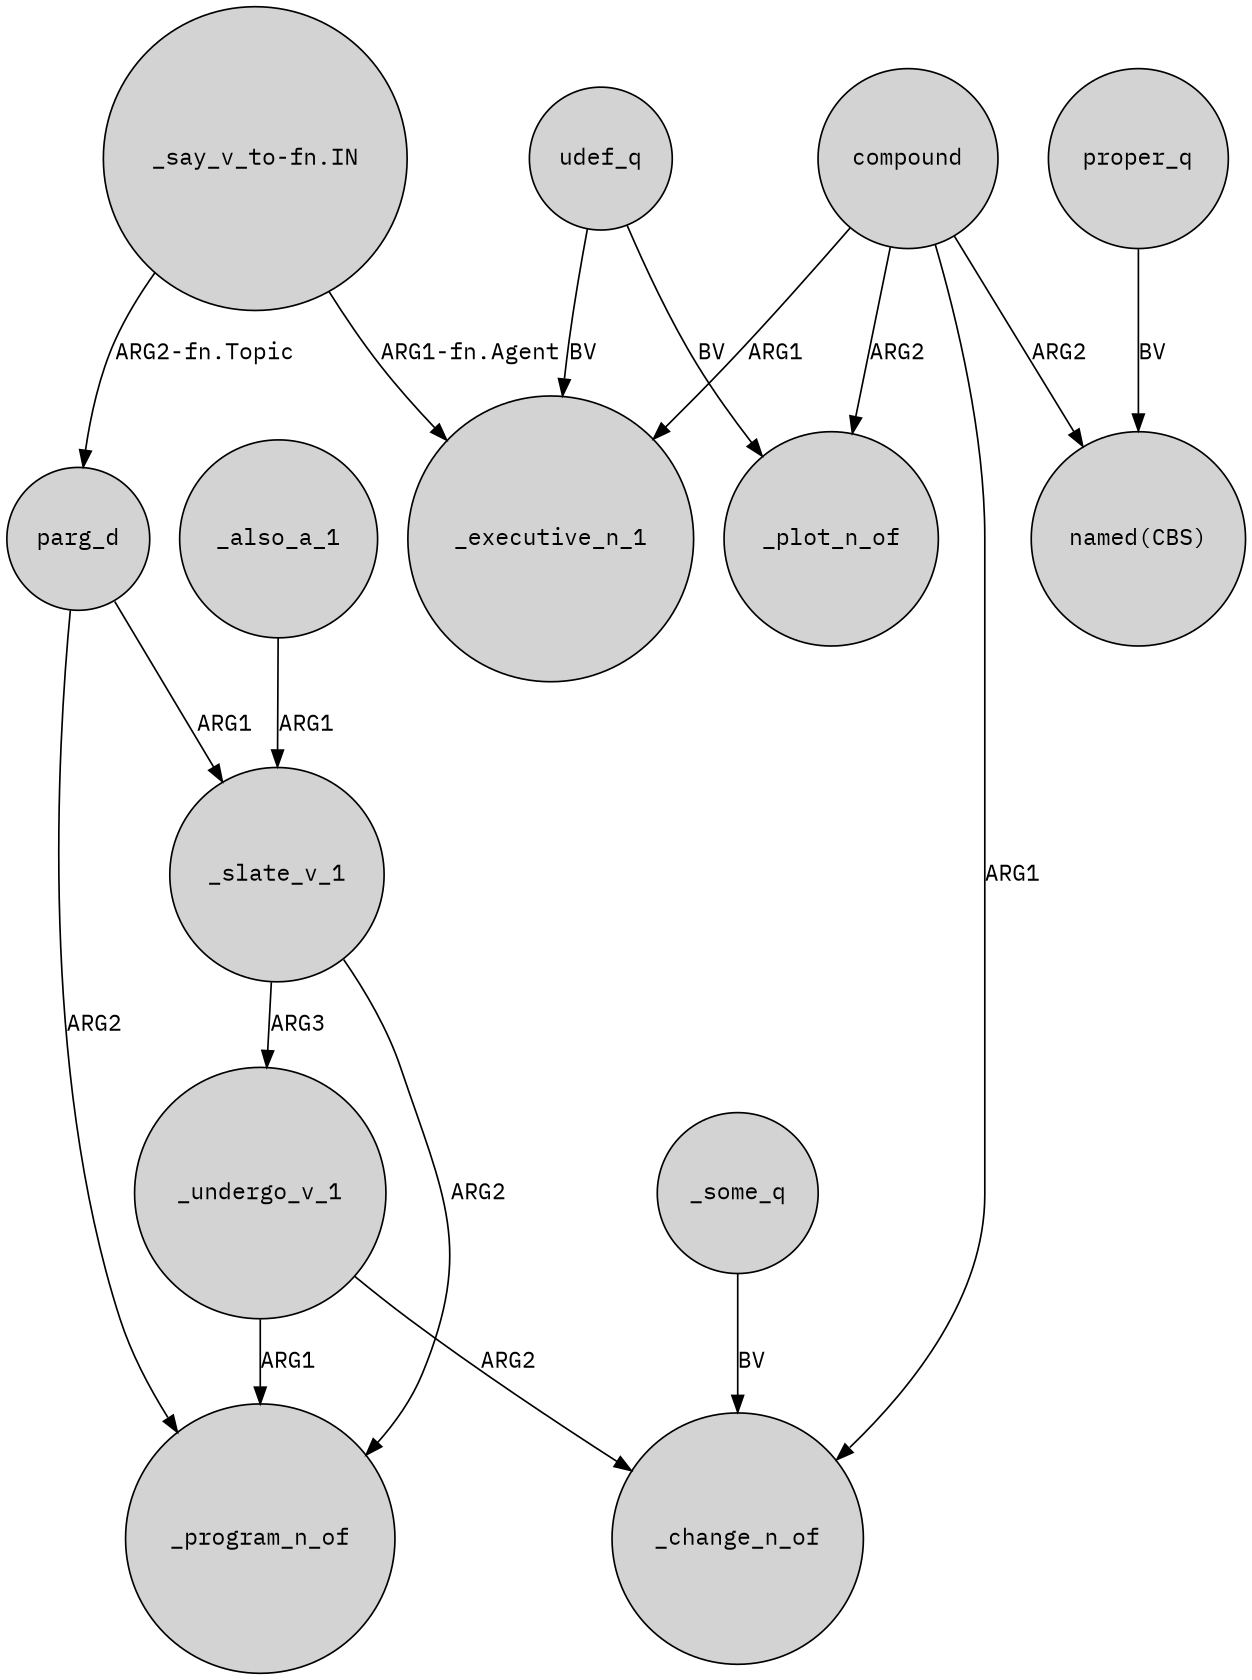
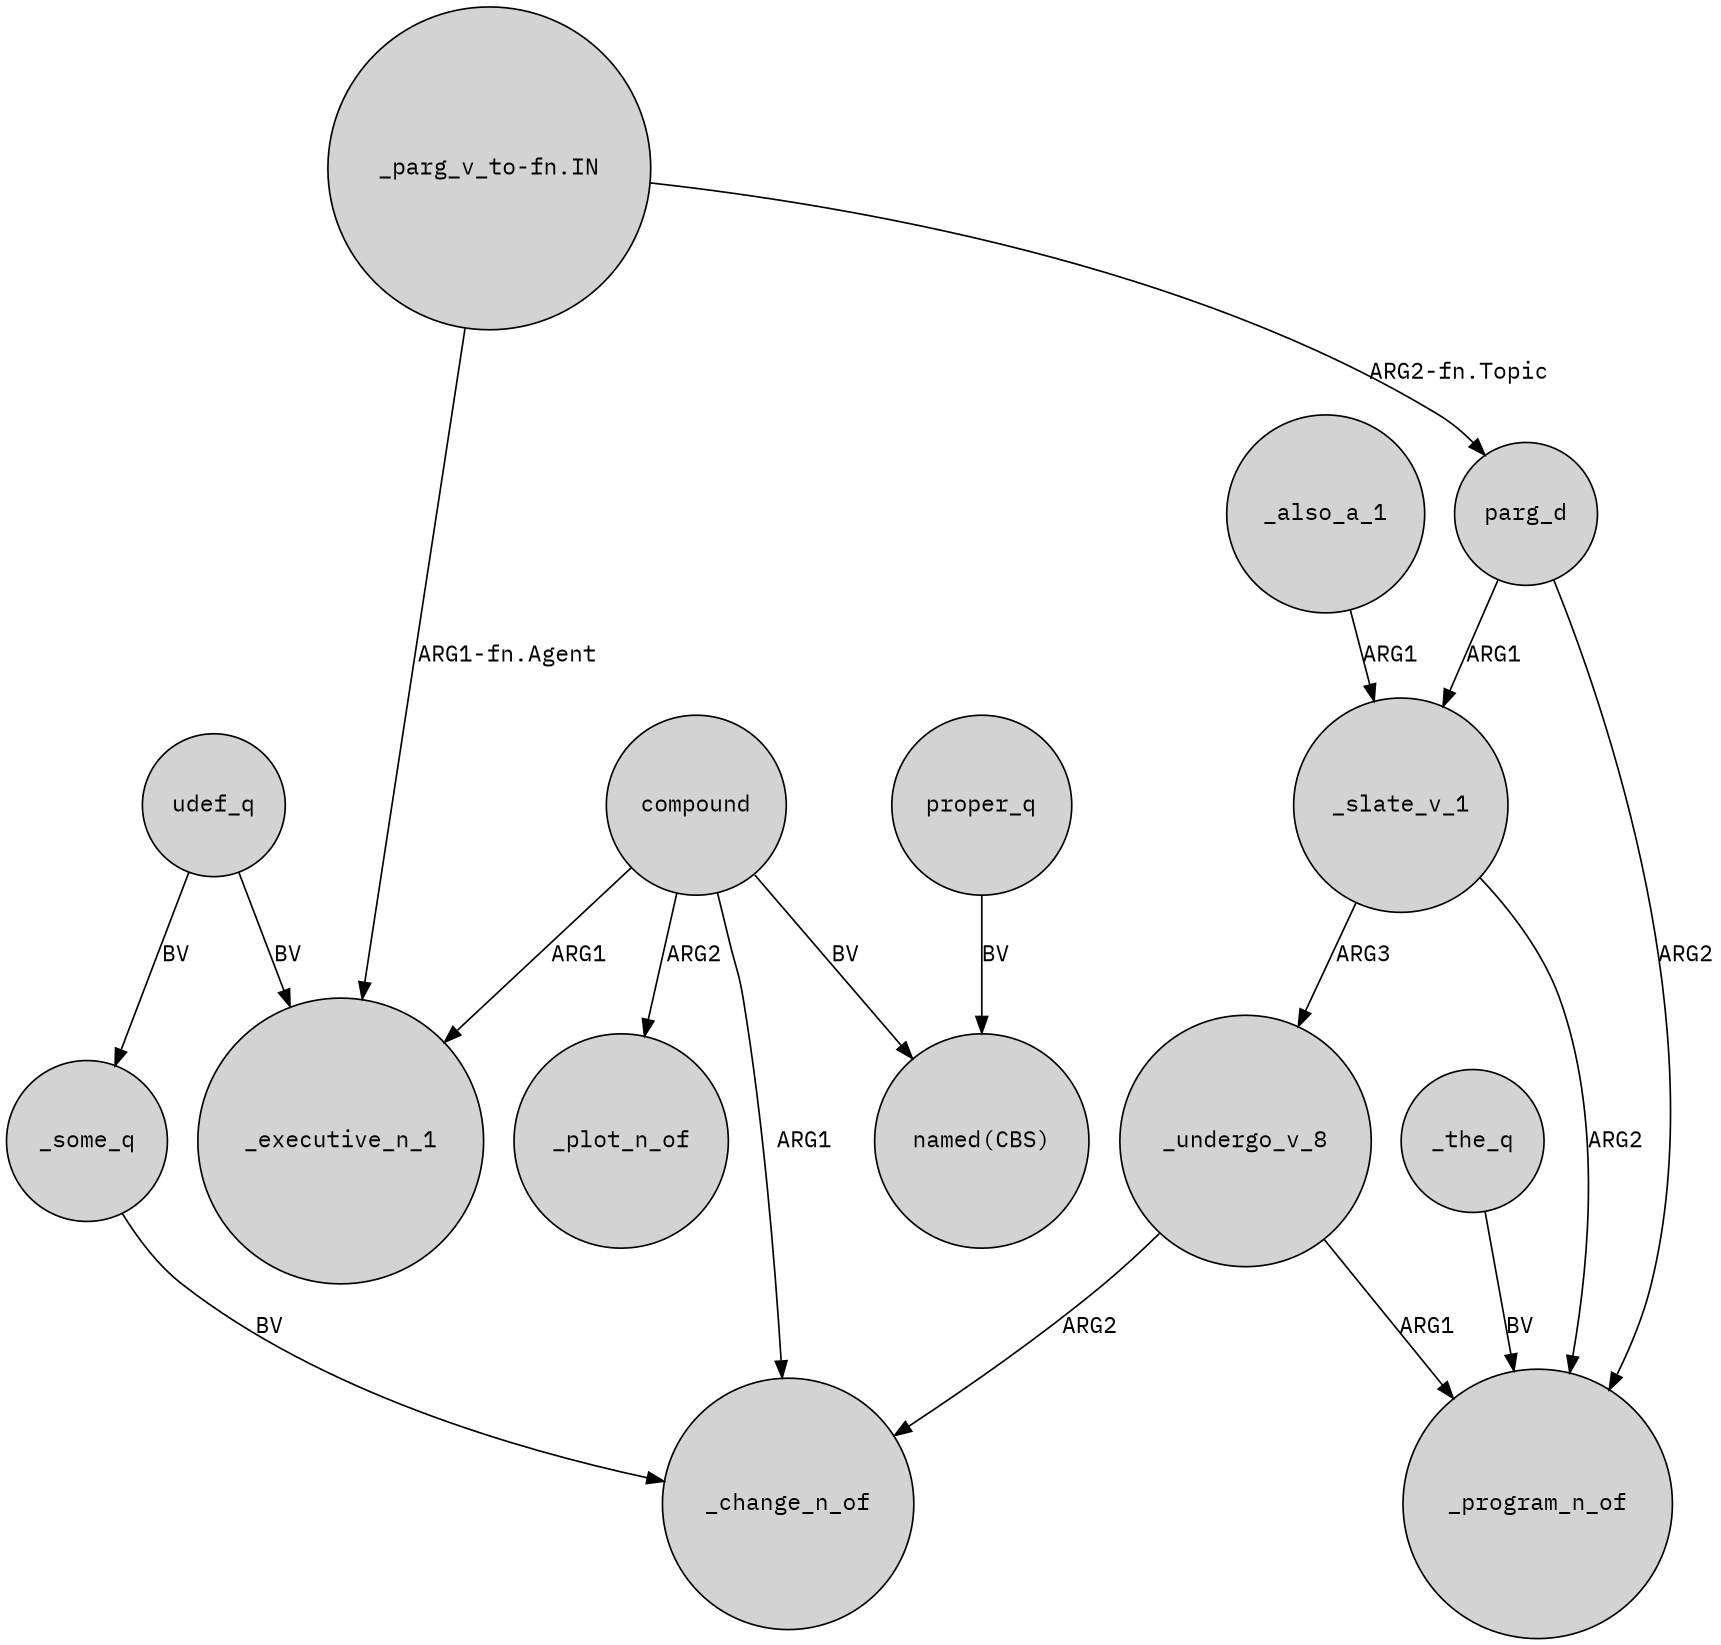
node "_say_v_to-fn.IN": label "_say_v_to-fn.IN" -> "_parg_v_to-fn.IN"
edge "udef_q" -> "_plot_n_of": now "udef_q" -> "_some_q"
edge "compound" -> "named(CBS)": label "ARG2" -> "BV"
node "_the_q": added
node "_undergo_v_1": label "_undergo_v_1" -> "_undergo_v_8"
